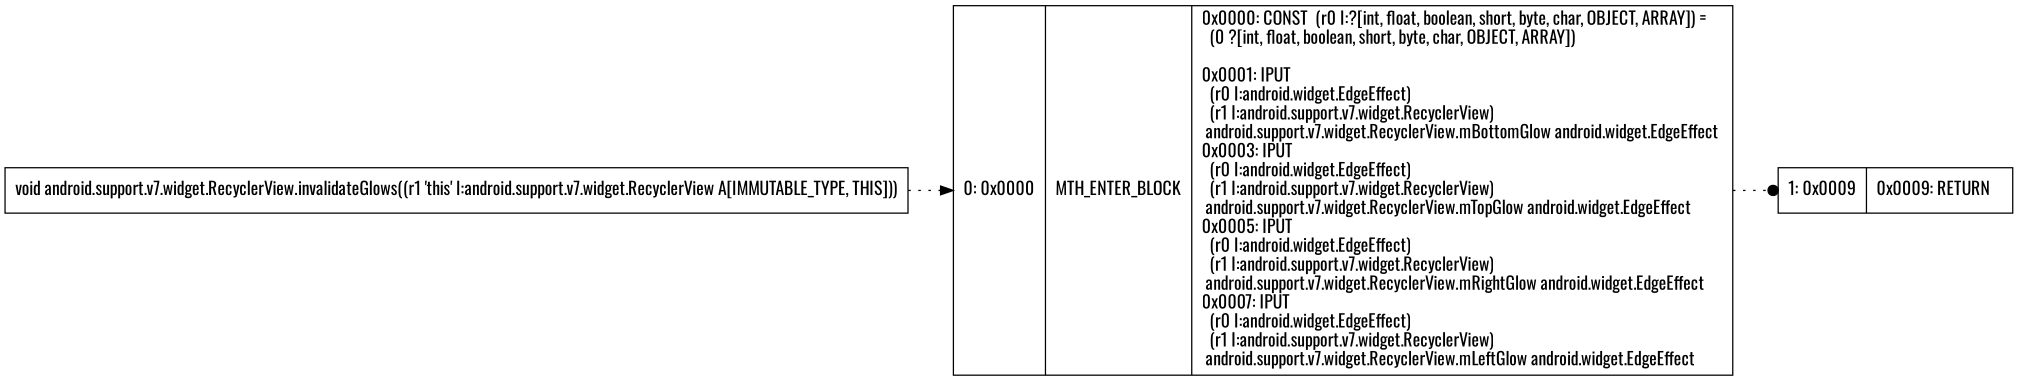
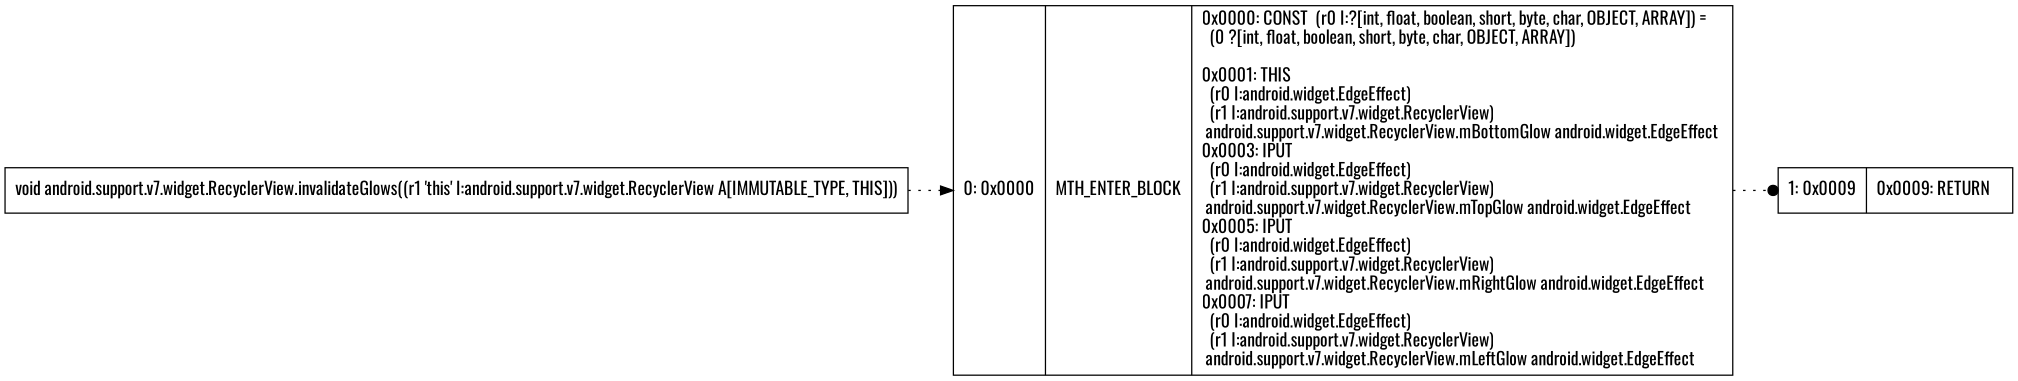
node "0: 0x0000": text "0x0001: IPUT" -> "0x0001: THIS"
